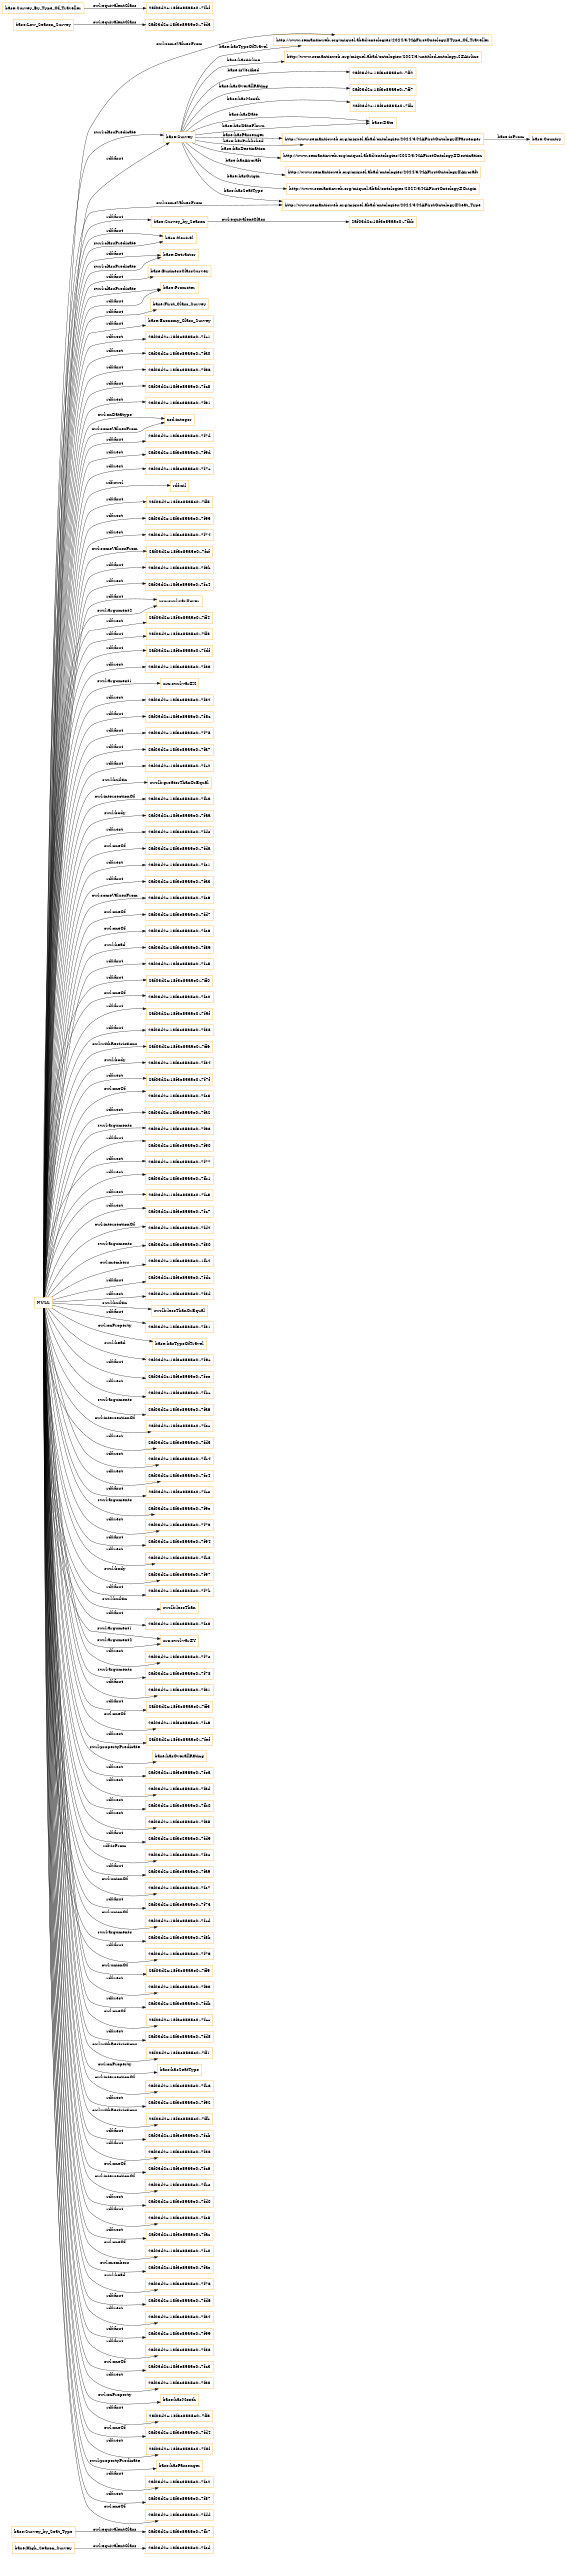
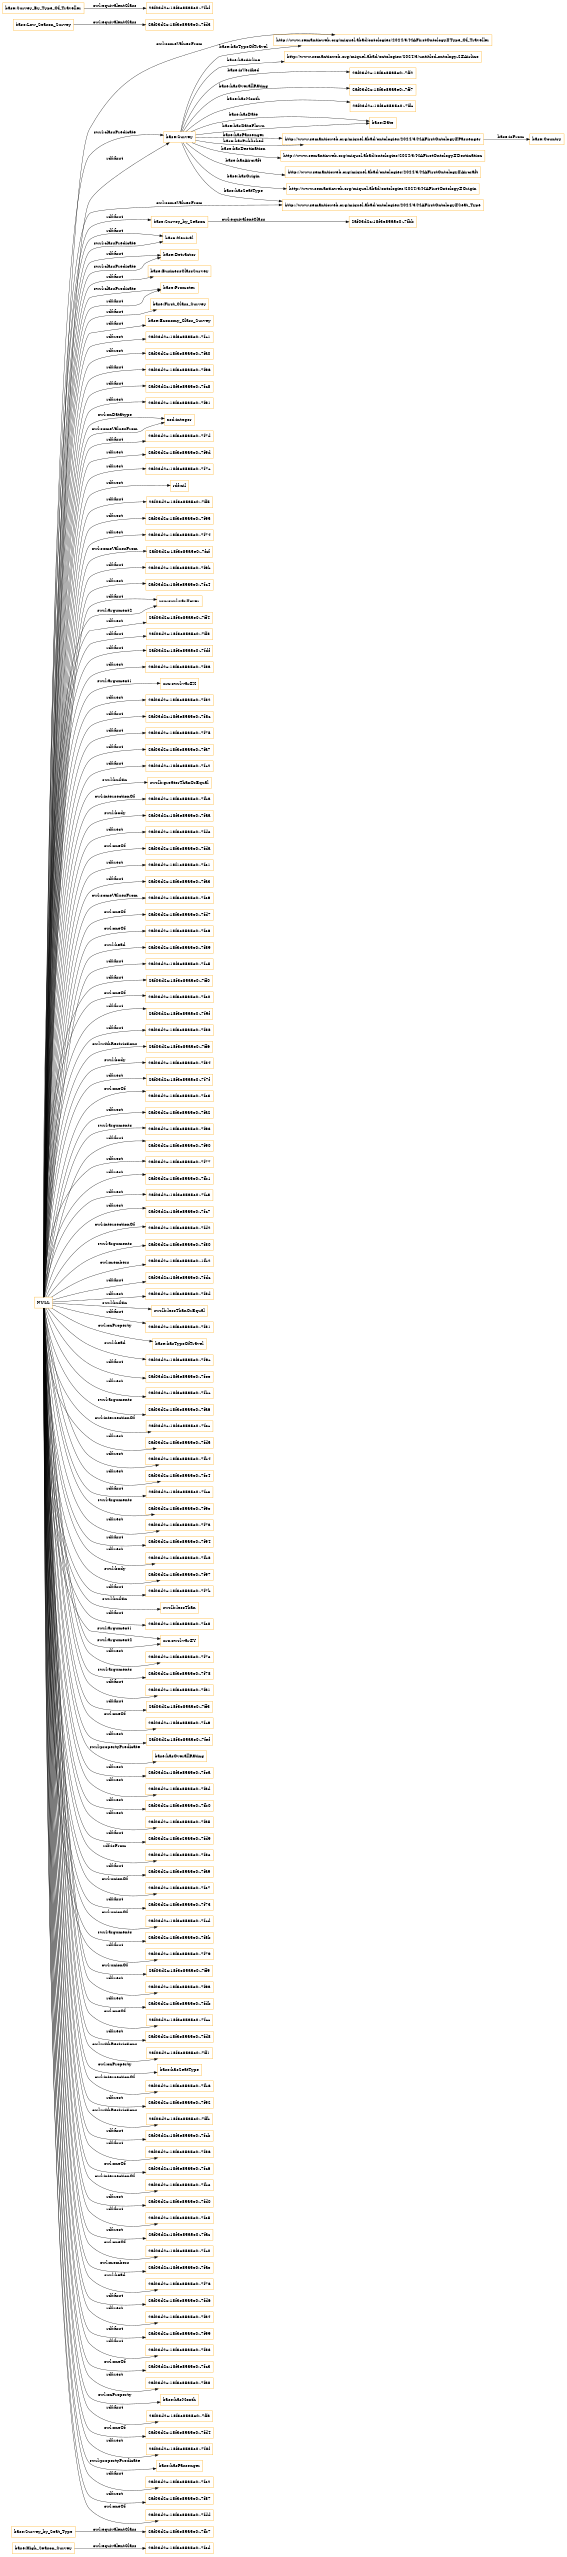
edge "NULL" -> "rdf:nil": label "rdf:swrl" -> "rdf:rest"
node "2af03d2c:18f3e85a5e0:-7fe1": label "2af03d2c:18f3e85a5e0:-7fe1" -> "2af03d2c:18f1e85a5e0:-7fe1"
